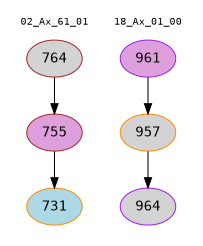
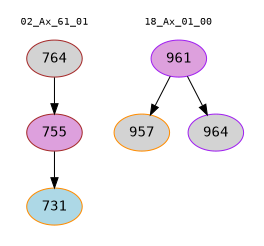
edge "957" -> "964": now "961" -> "964"
